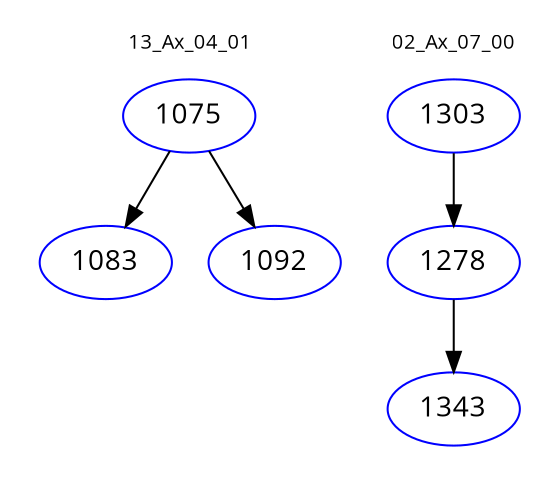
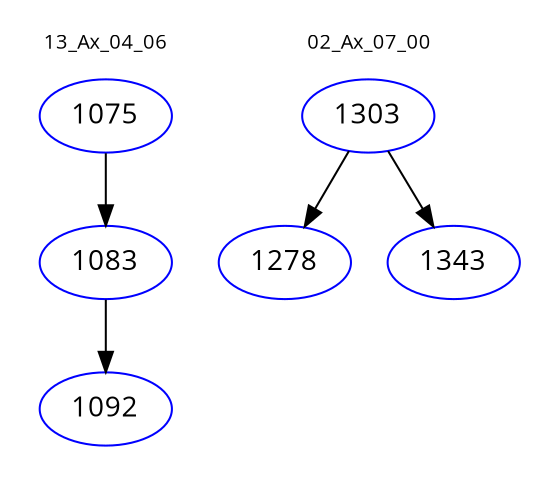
cluster "13_Ax_04_01": label "13_Ax_04_01" -> "13_Ax_04_06"
edge "1075" -> "1092": now "1083" -> "1092"
edge "1278" -> "1343": now "1303" -> "1343"
